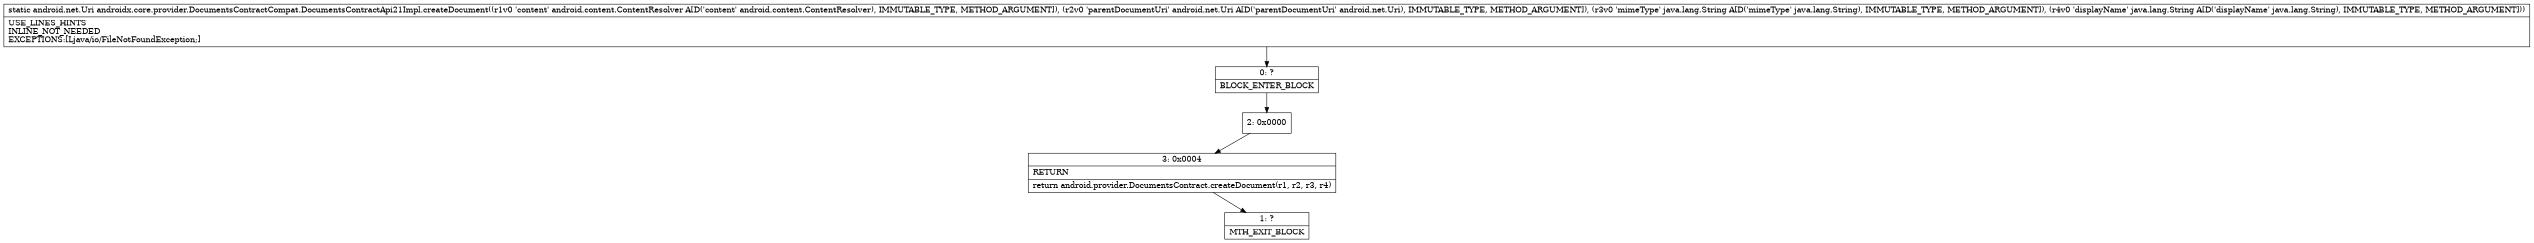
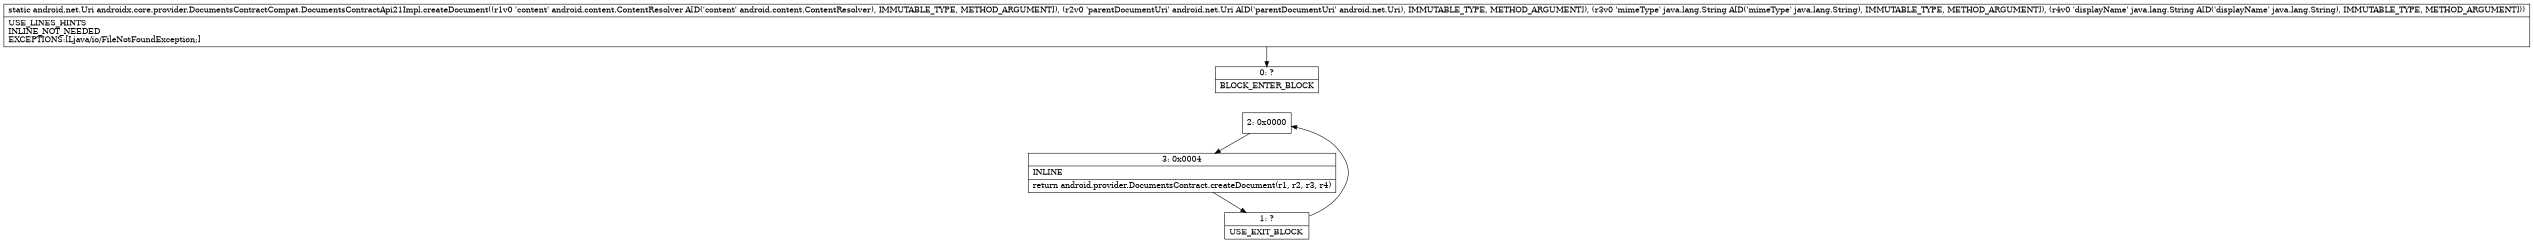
edge "0: ?" -> "2: 0x0000": now "1: ?" -> "2: 0x0000"
node "3: 0x0004": text "RETURN" -> "INLINE"
node "1: ?": text "MTH_EXIT_BLOCK" -> "USE_EXIT_BLOCK"
